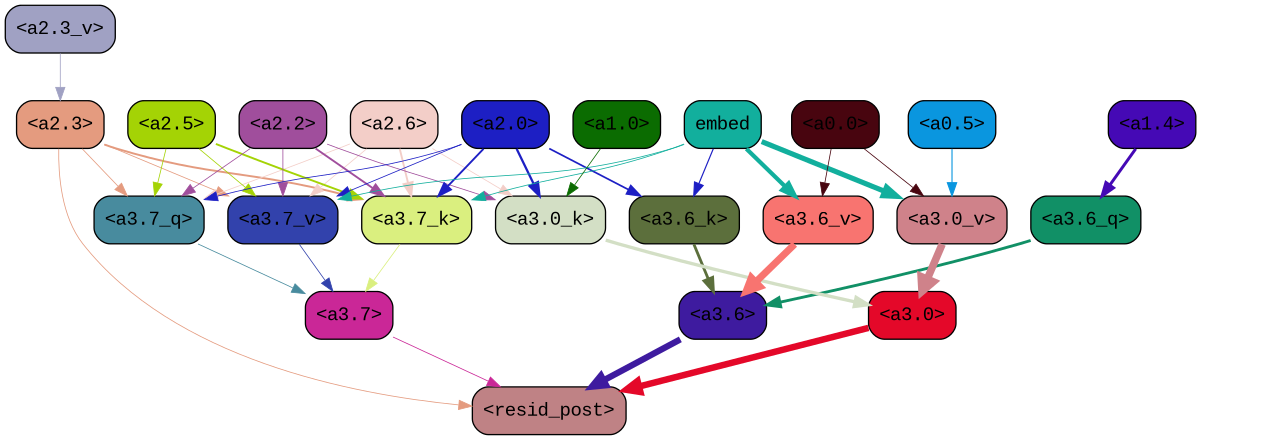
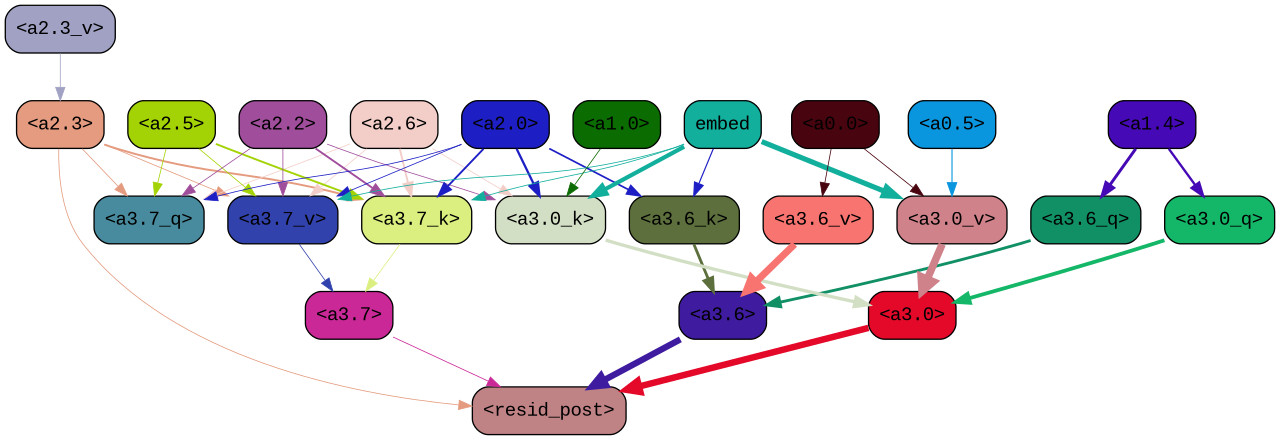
edge "embed" -> "<a3.6_v>": now "embed" -> "<a3.0_k>"
node "<a3.0_q>": added
edge "<a3.7_q>" -> "<a3.7>": removed
